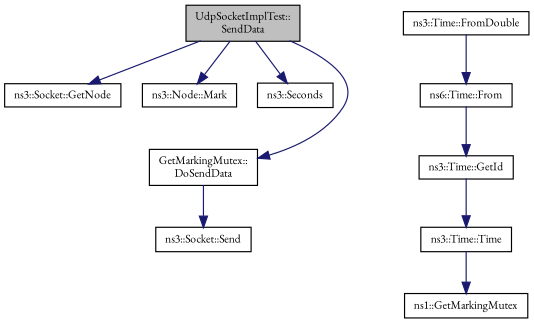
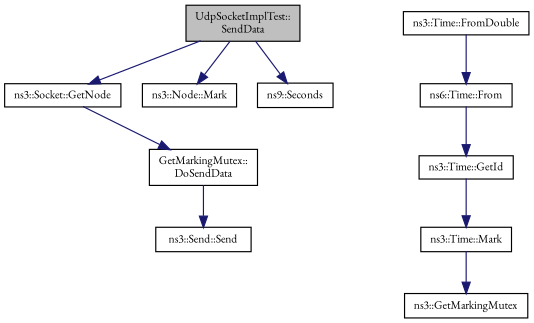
node "ns3::Seconds": label "ns3::Seconds" -> "ns9::Seconds"
edge "UdpSocketImplTest:: SendData" -> "GetMarkingMutex:: DoSendData": now "ns3::Socket::GetNode" -> "GetMarkingMutex:: DoSendData"
node "ns3::Socket::Send": label "ns3::Socket::Send" -> "ns3::Send::Send"
node "ns3::Time::Time": label "ns3::Time::Time" -> "ns3::Time::Mark"
node "ns1::GetMarkingMutex": label "ns1::GetMarkingMutex" -> "ns3::GetMarkingMutex"
